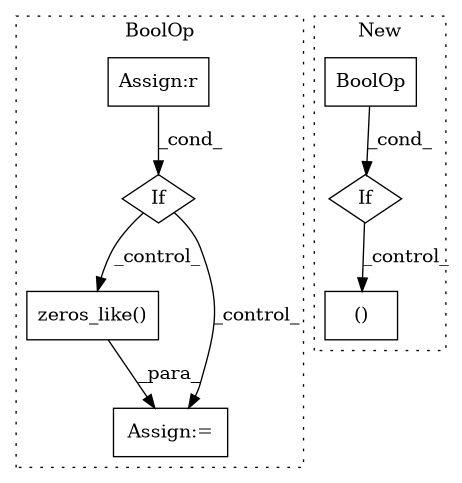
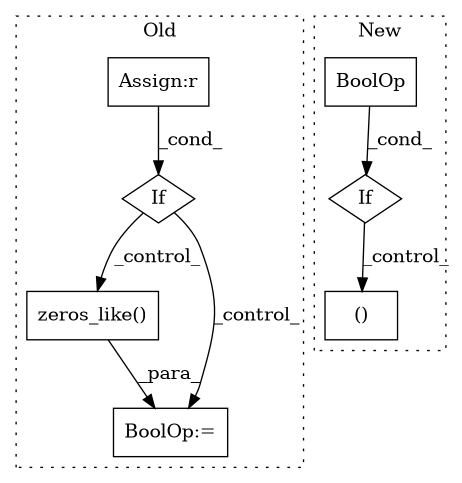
cluster "BoolOp": label "BoolOp" -> "Old"
node "Assign:=": label "Assign:=" -> "BoolOp:="
